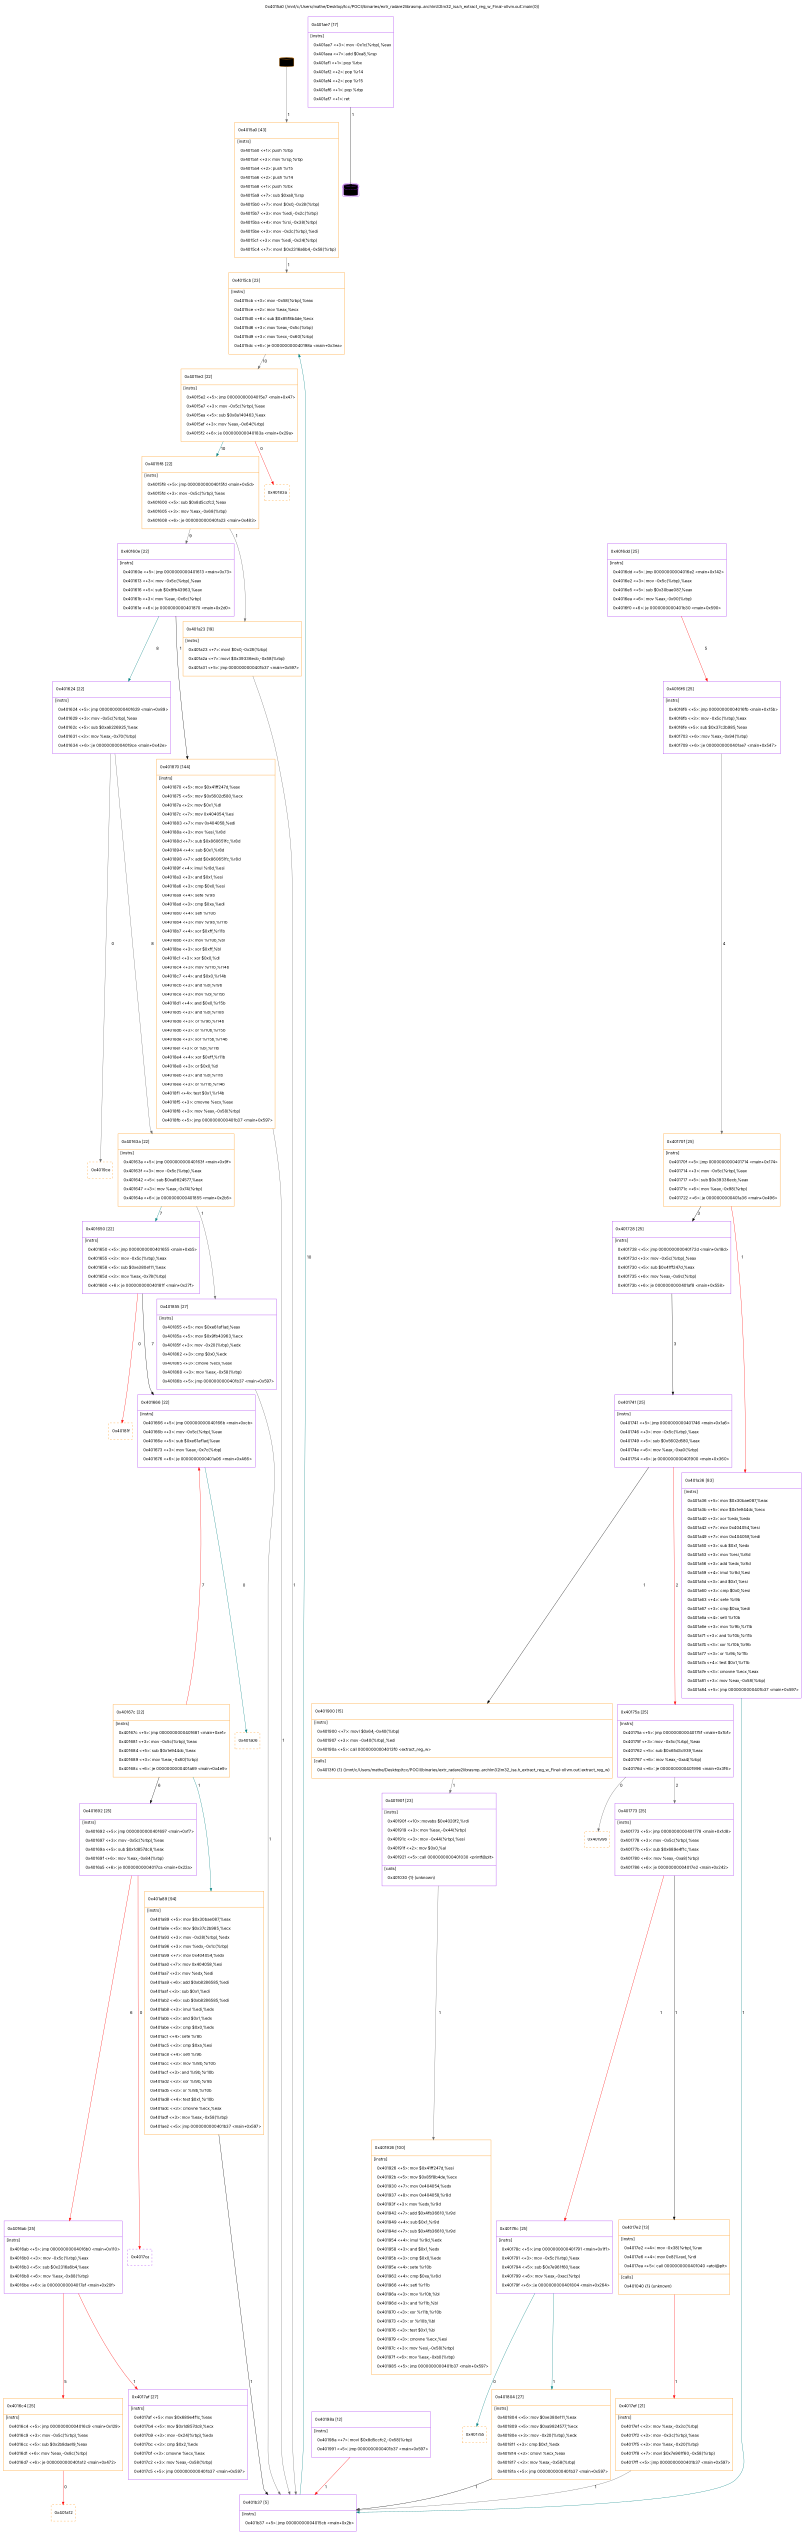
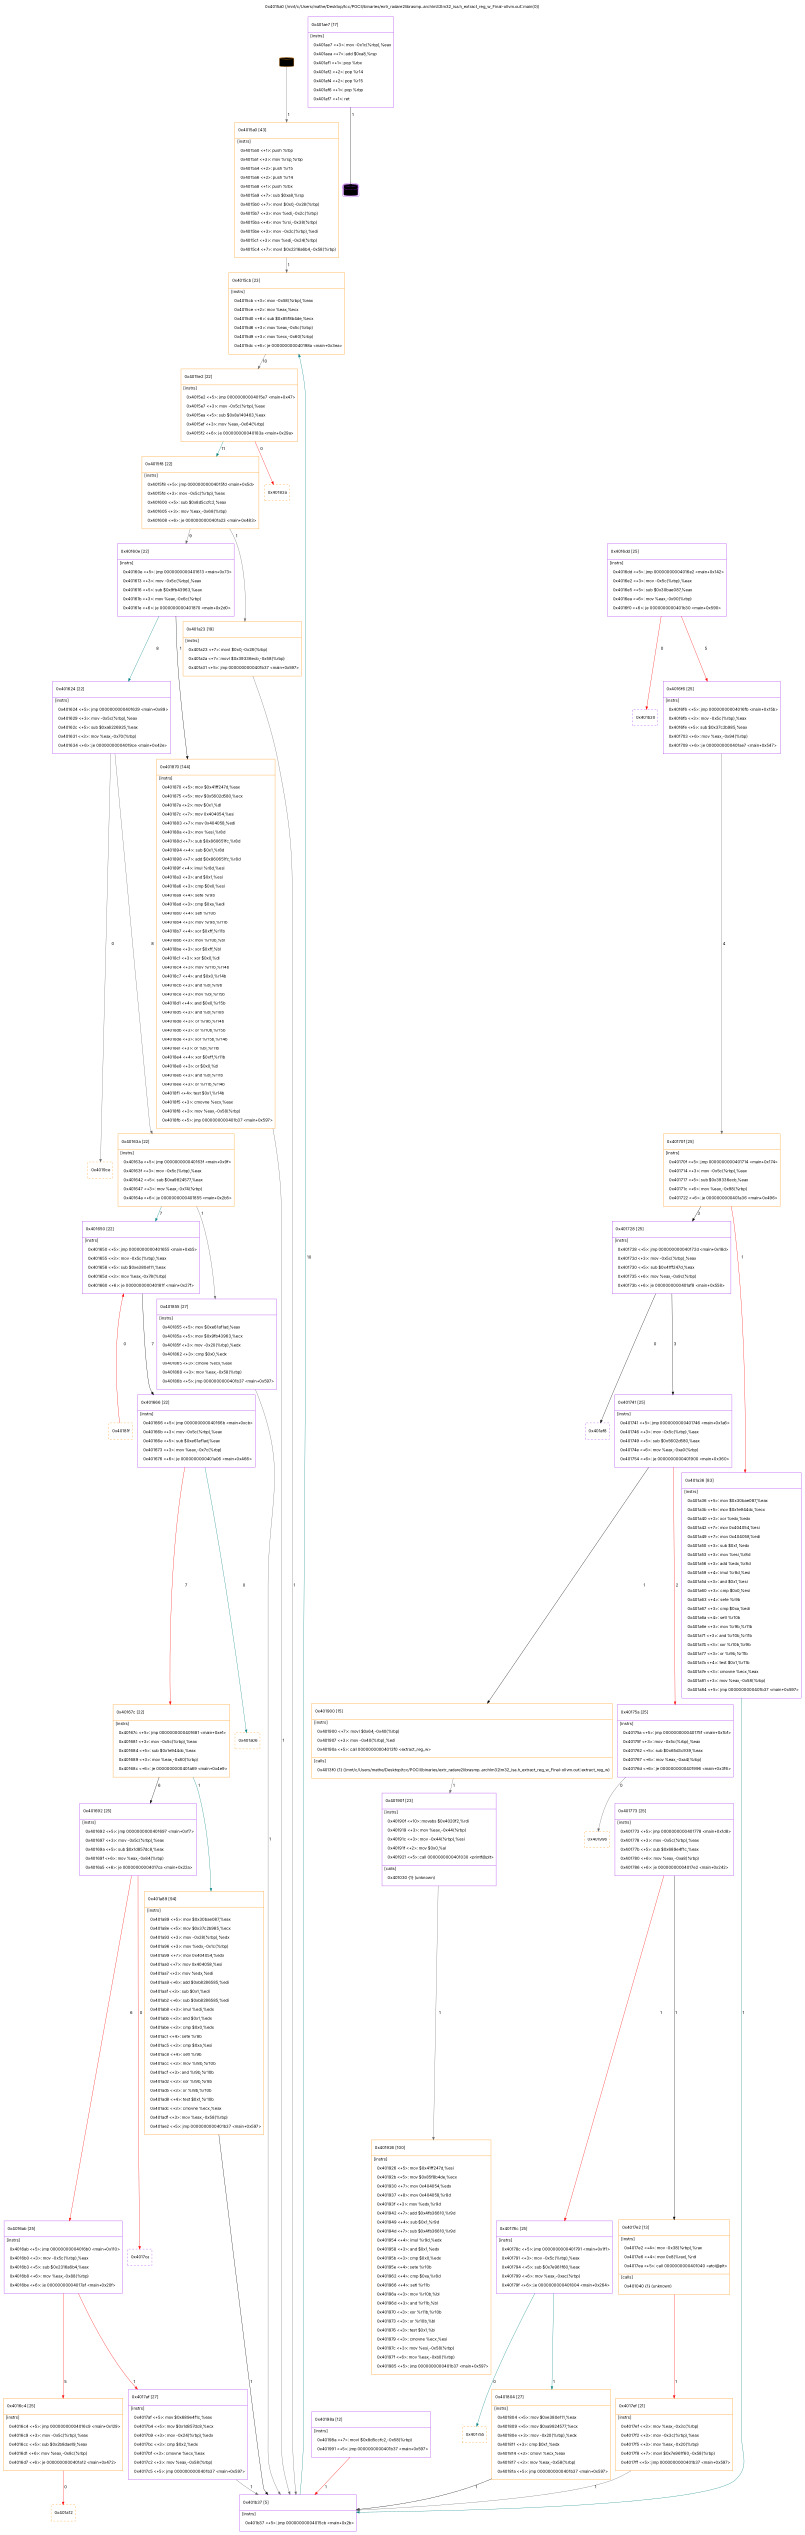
edge "0x4015e2 [22]" -> "0x4015f8 [22]": label " 10" -> " 11"
node "0x401b30": added
edge "0x401650 [22]" -> "0x40181f": reversed
node "0x401af8": added
edge "0x40167c [22]" -> "0x401666 [22]": reversed
edge "0x40175a [25]" -> "0x401773 [25]": removed, label "2"
edge "0x4017af [27]" -> "0x401b37 [5]": added, label "1"
